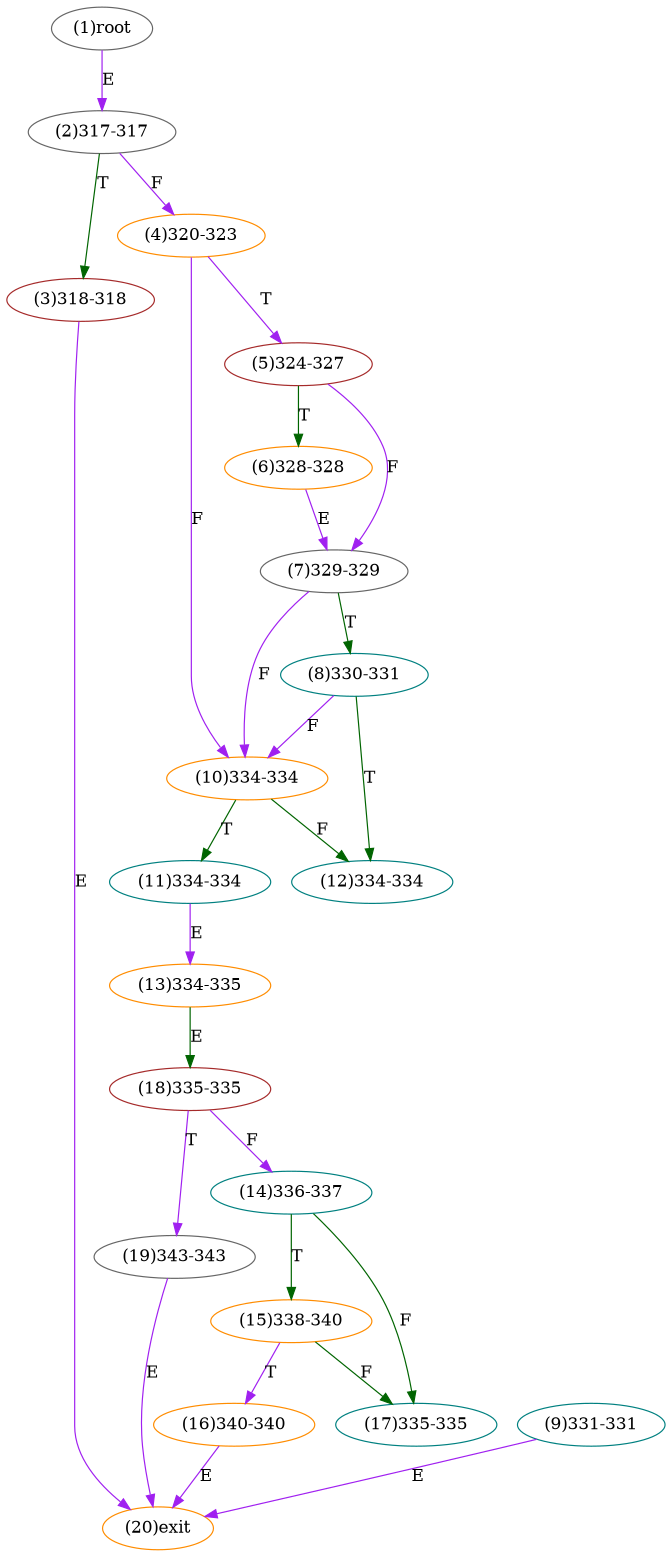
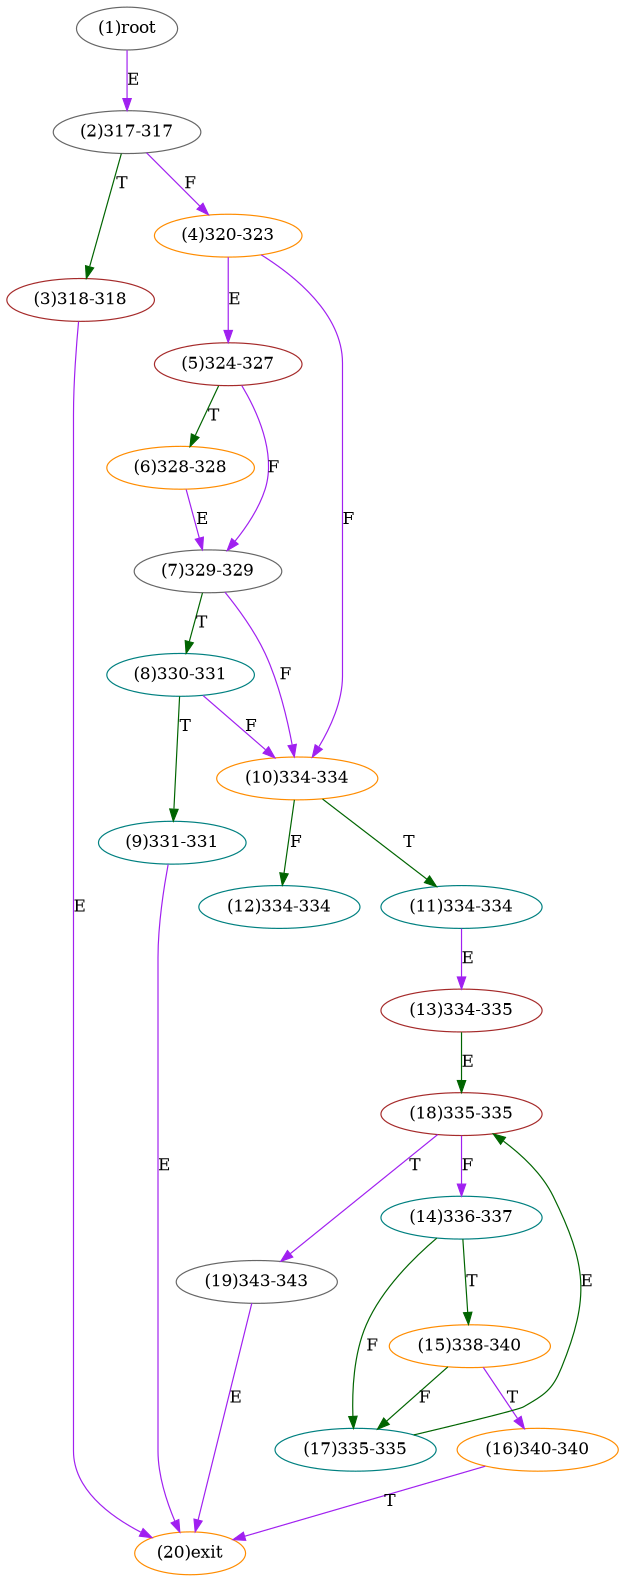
edge "(4)320-323" -> "(5)324-327": label "T" -> "E"
edge "(8)330-331" -> "(12)334-334": now "(8)330-331" -> "(9)331-331"
node "(13)334-335": color darkorange -> brown
edge "(17)335-335" -> "(18)335-335": added, label "E"
edge "(16)340-340" -> "(20)exit": label "E" -> "T"
